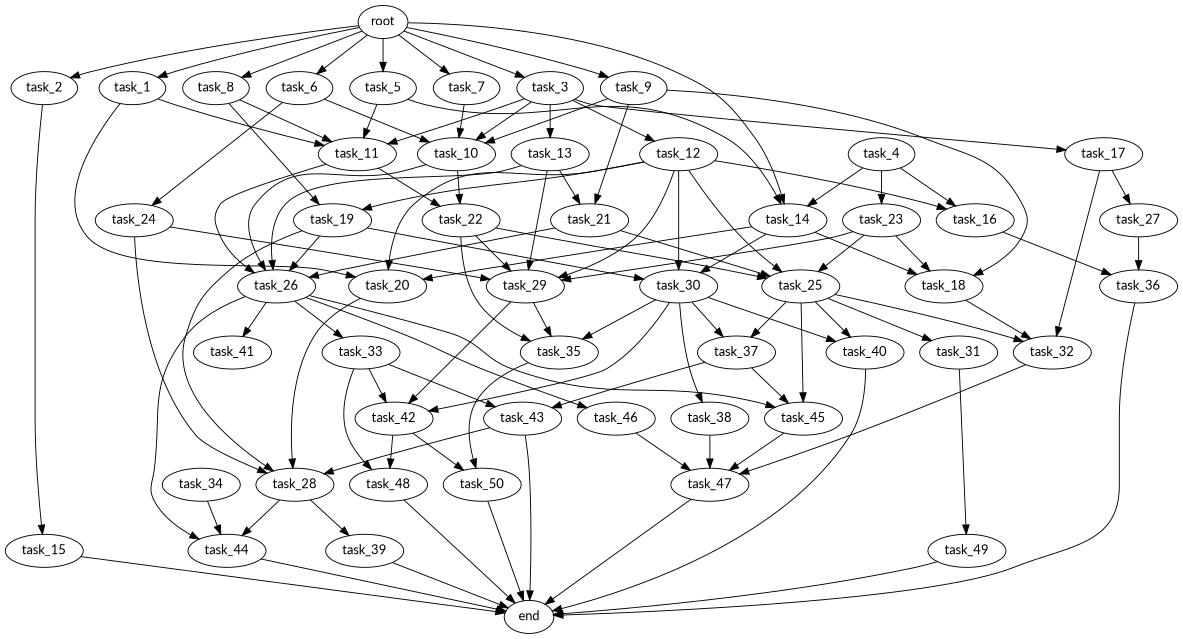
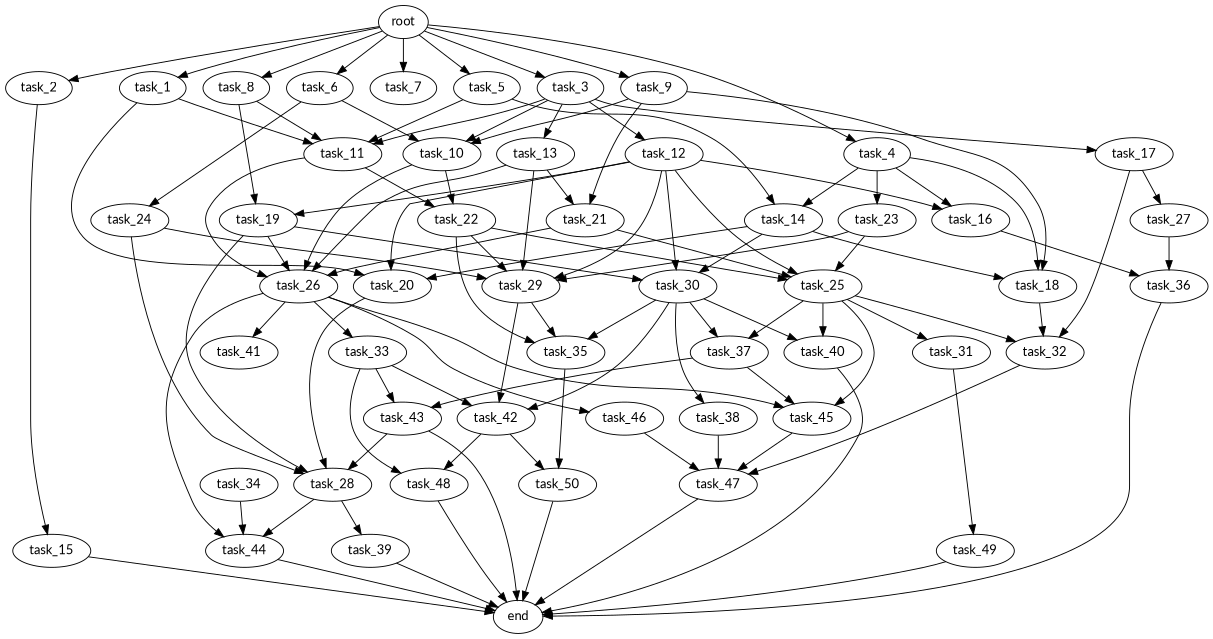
edge "root" -> "task_14": now "root" -> "task_4"
edge "task_7" -> "task_10": removed
edge "task_23" -> "task_18": now "task_4" -> "task_18"
